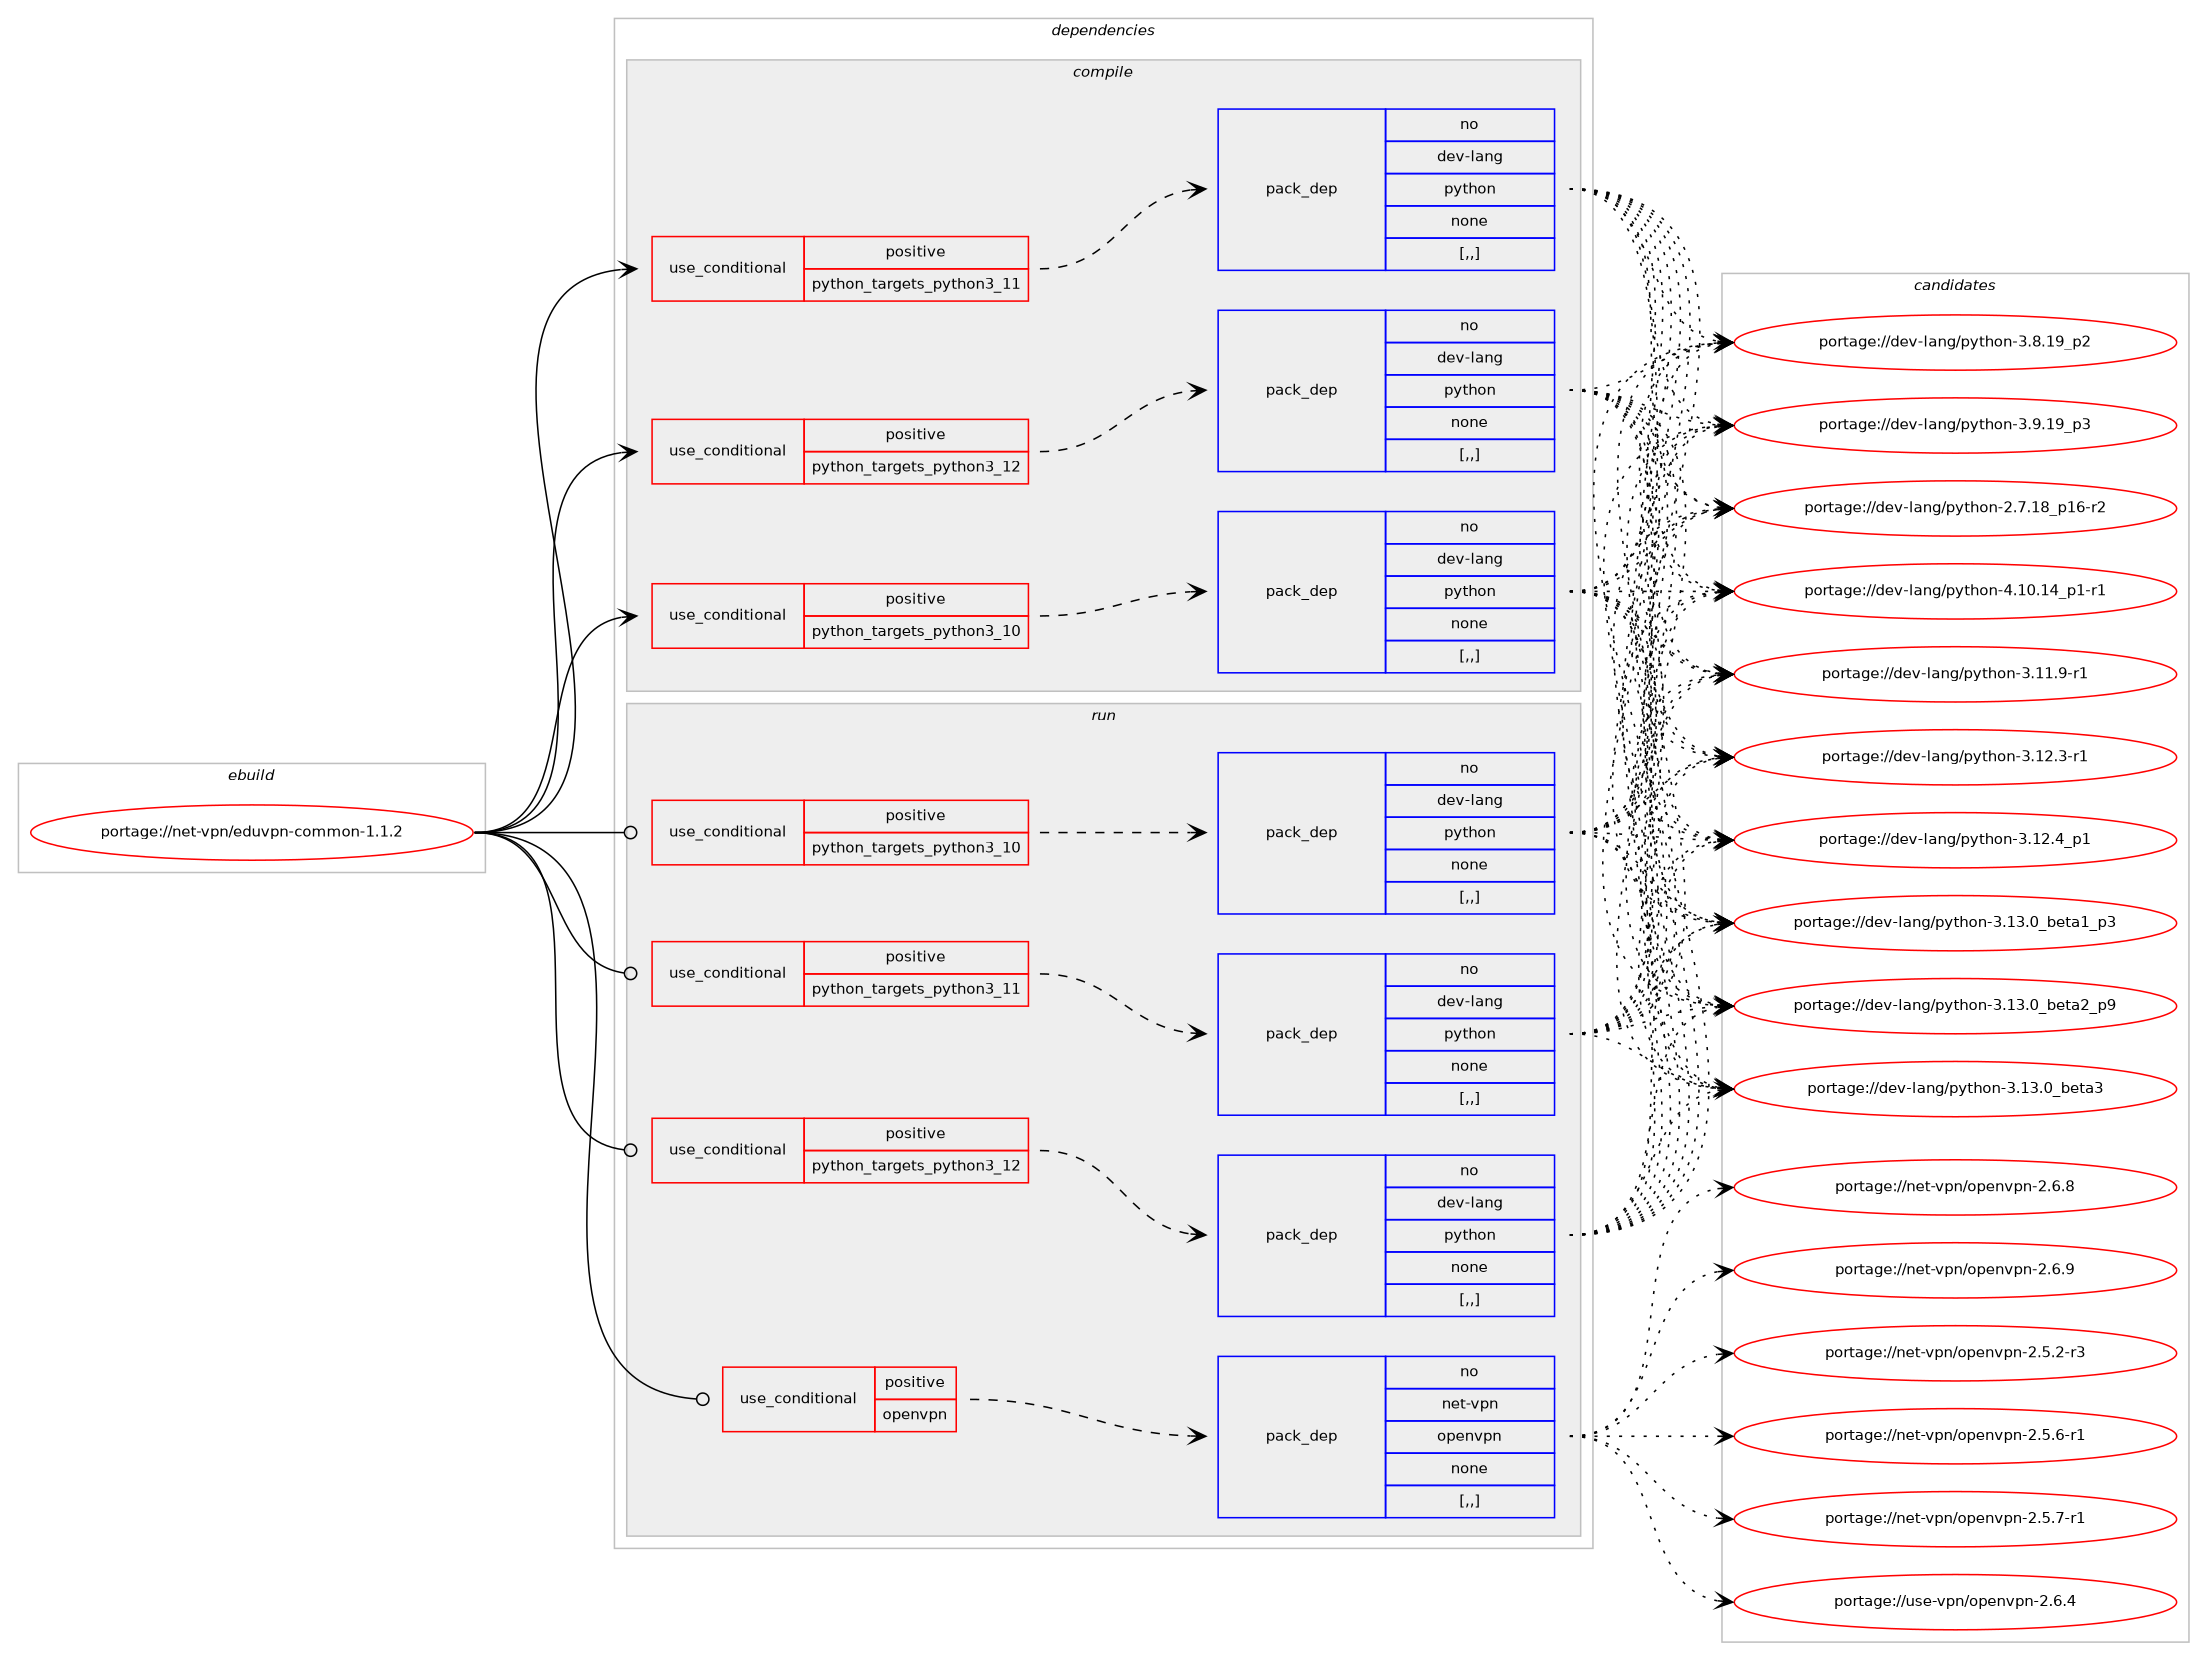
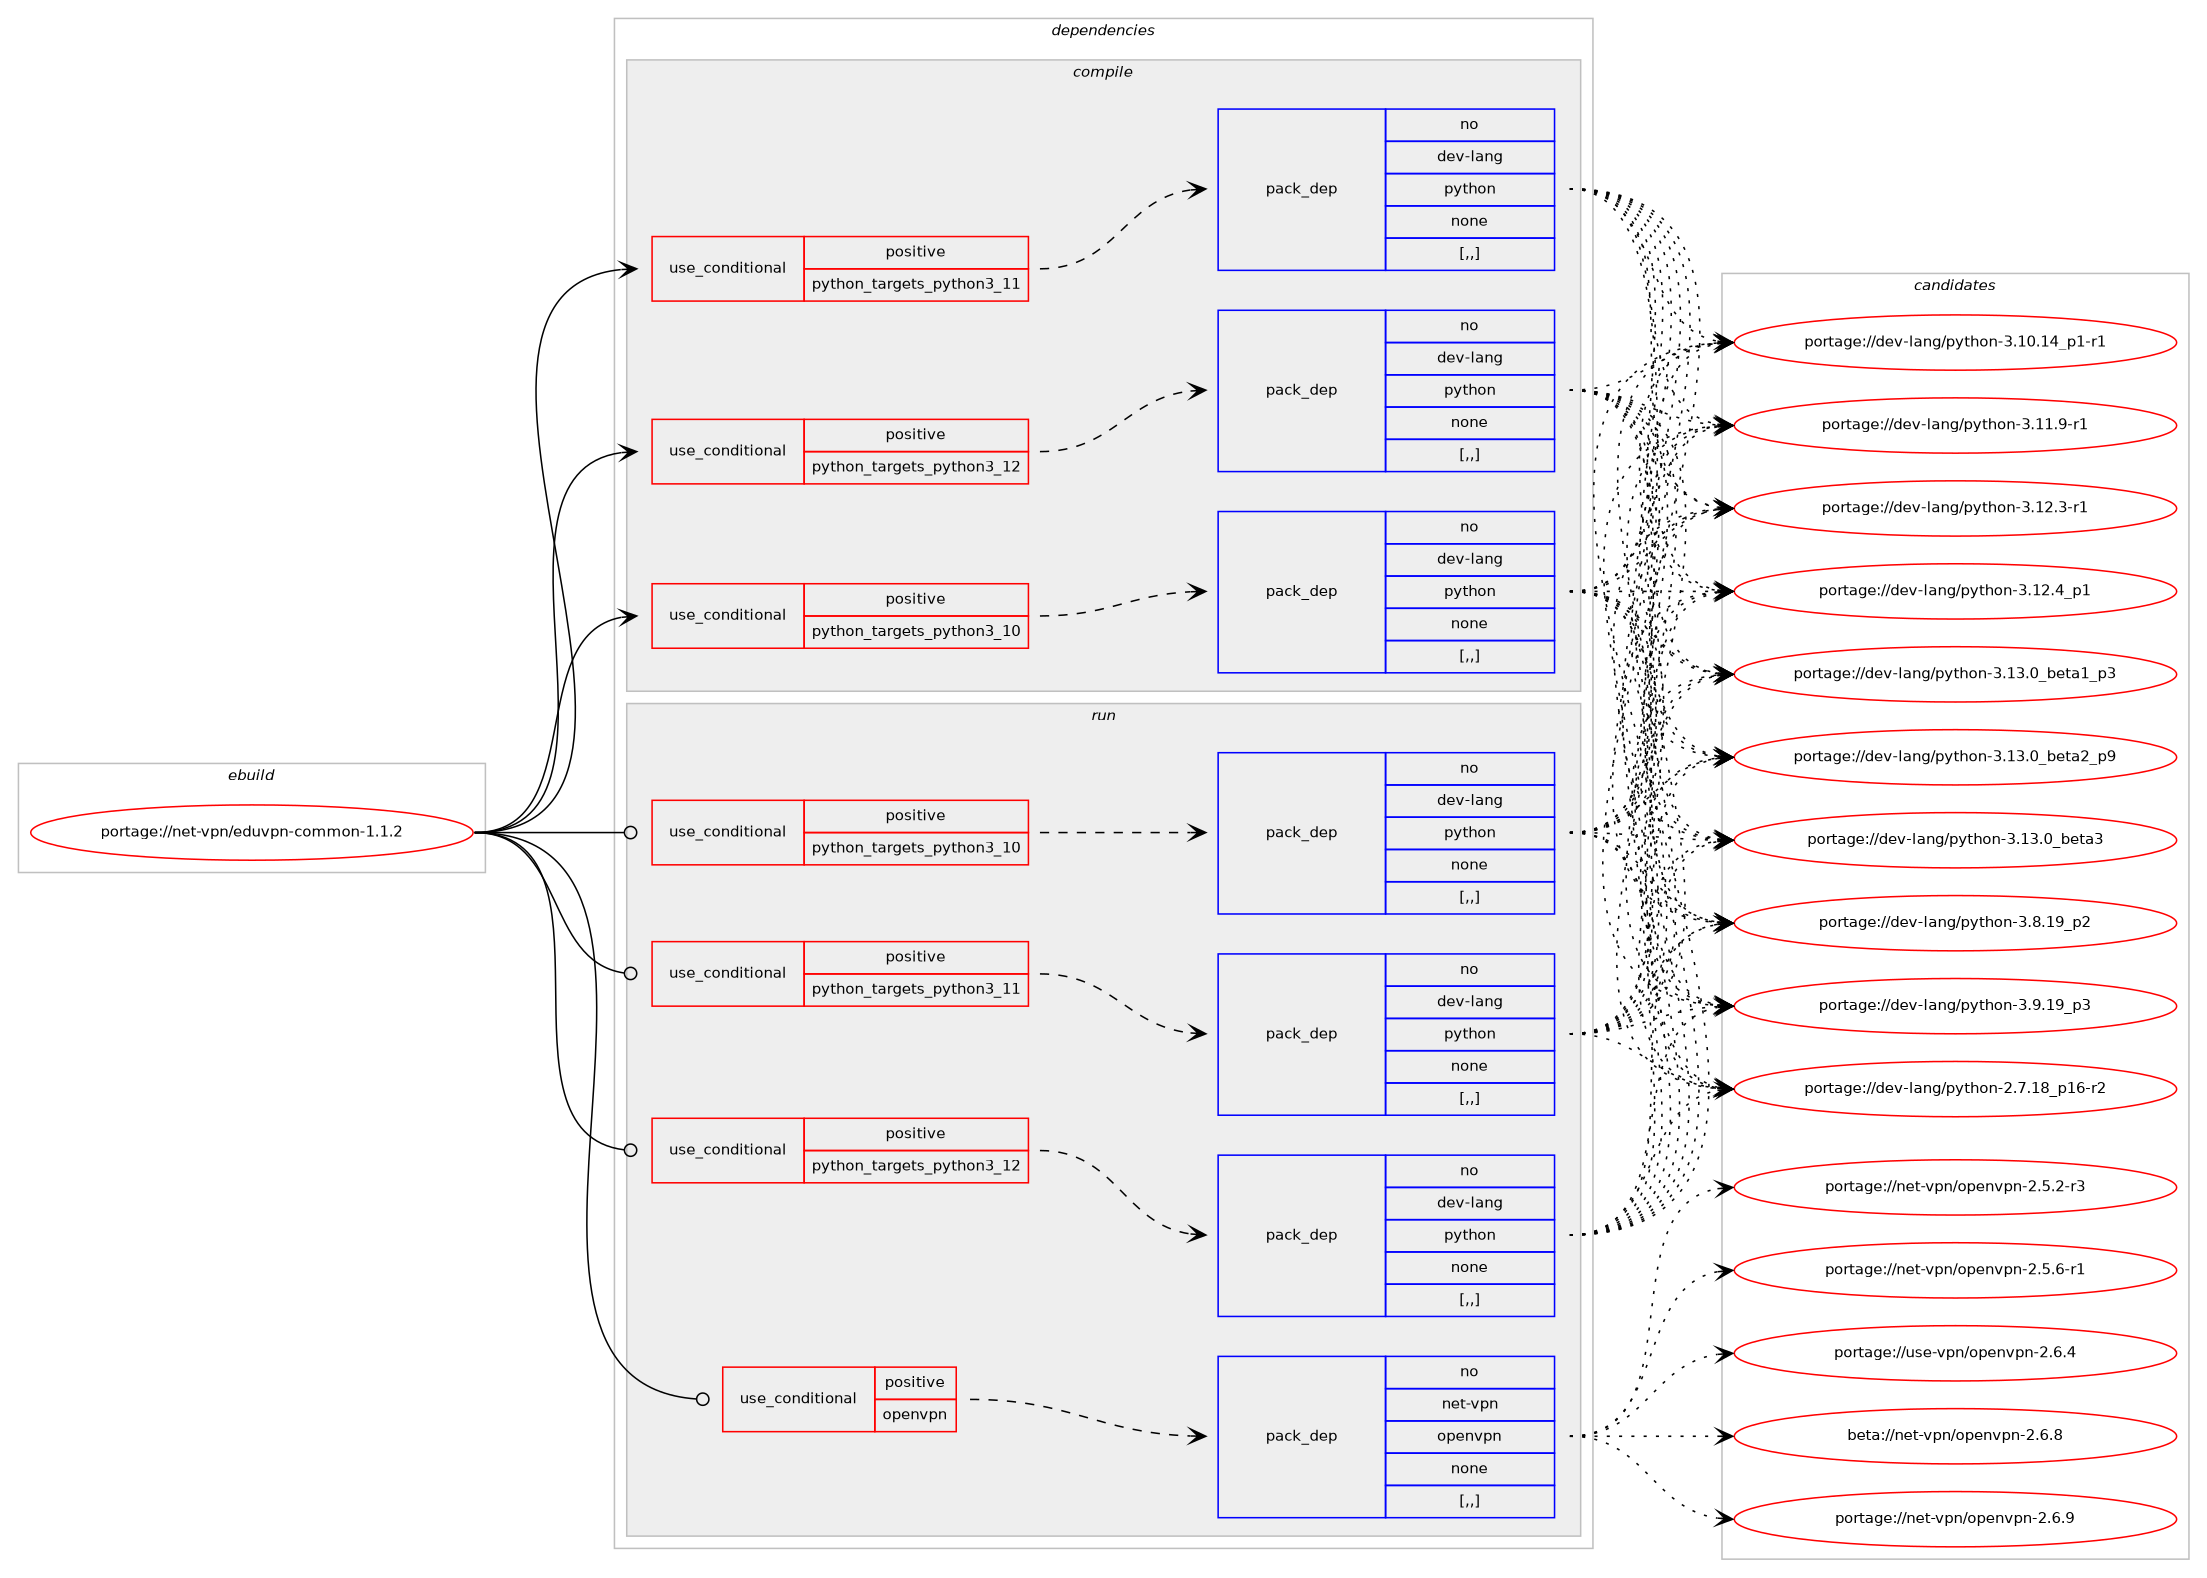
node "portage://dev-lang/python-4.10.14_p1-r1": label "portage://dev-lang/python-4.10.14_p1-r1" -> "portage://dev-lang/python-3.10.14_p1-r1"
node "portage://net-vpn/openvpn-2.6.8": label "portage://net-vpn/openvpn-2.6.8" -> "beta://net-vpn/openvpn-2.6.8"
node "portage://net-vpn/openvpn-2.5.7-r1": removed
